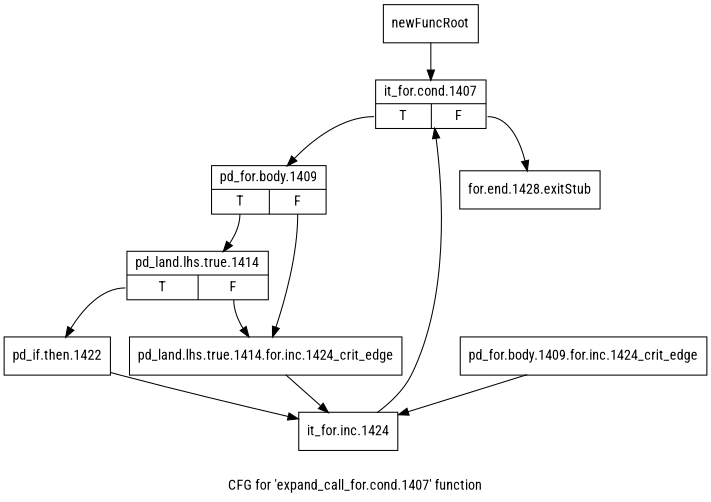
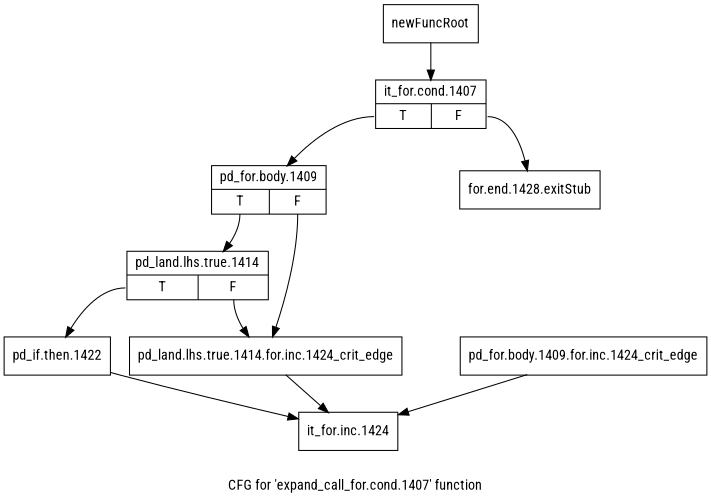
edge "it_for.inc.1424" -> "it_for.cond.1407": removed
